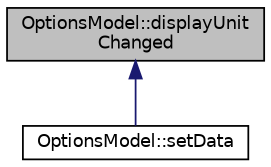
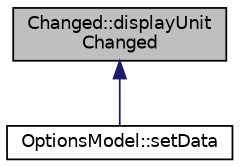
node "OptionsModel::displayUnit Changed": label "OptionsModel::displayUnit Changed" -> "Changed::displayUnit Changed"
